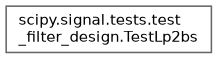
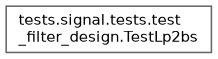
node "scipy.signal.tests.test _filter_design.TestLp2bs": label "scipy.signal.tests.test _filter_design.TestLp2bs" -> "tests.signal.tests.test _filter_design.TestLp2bs"
